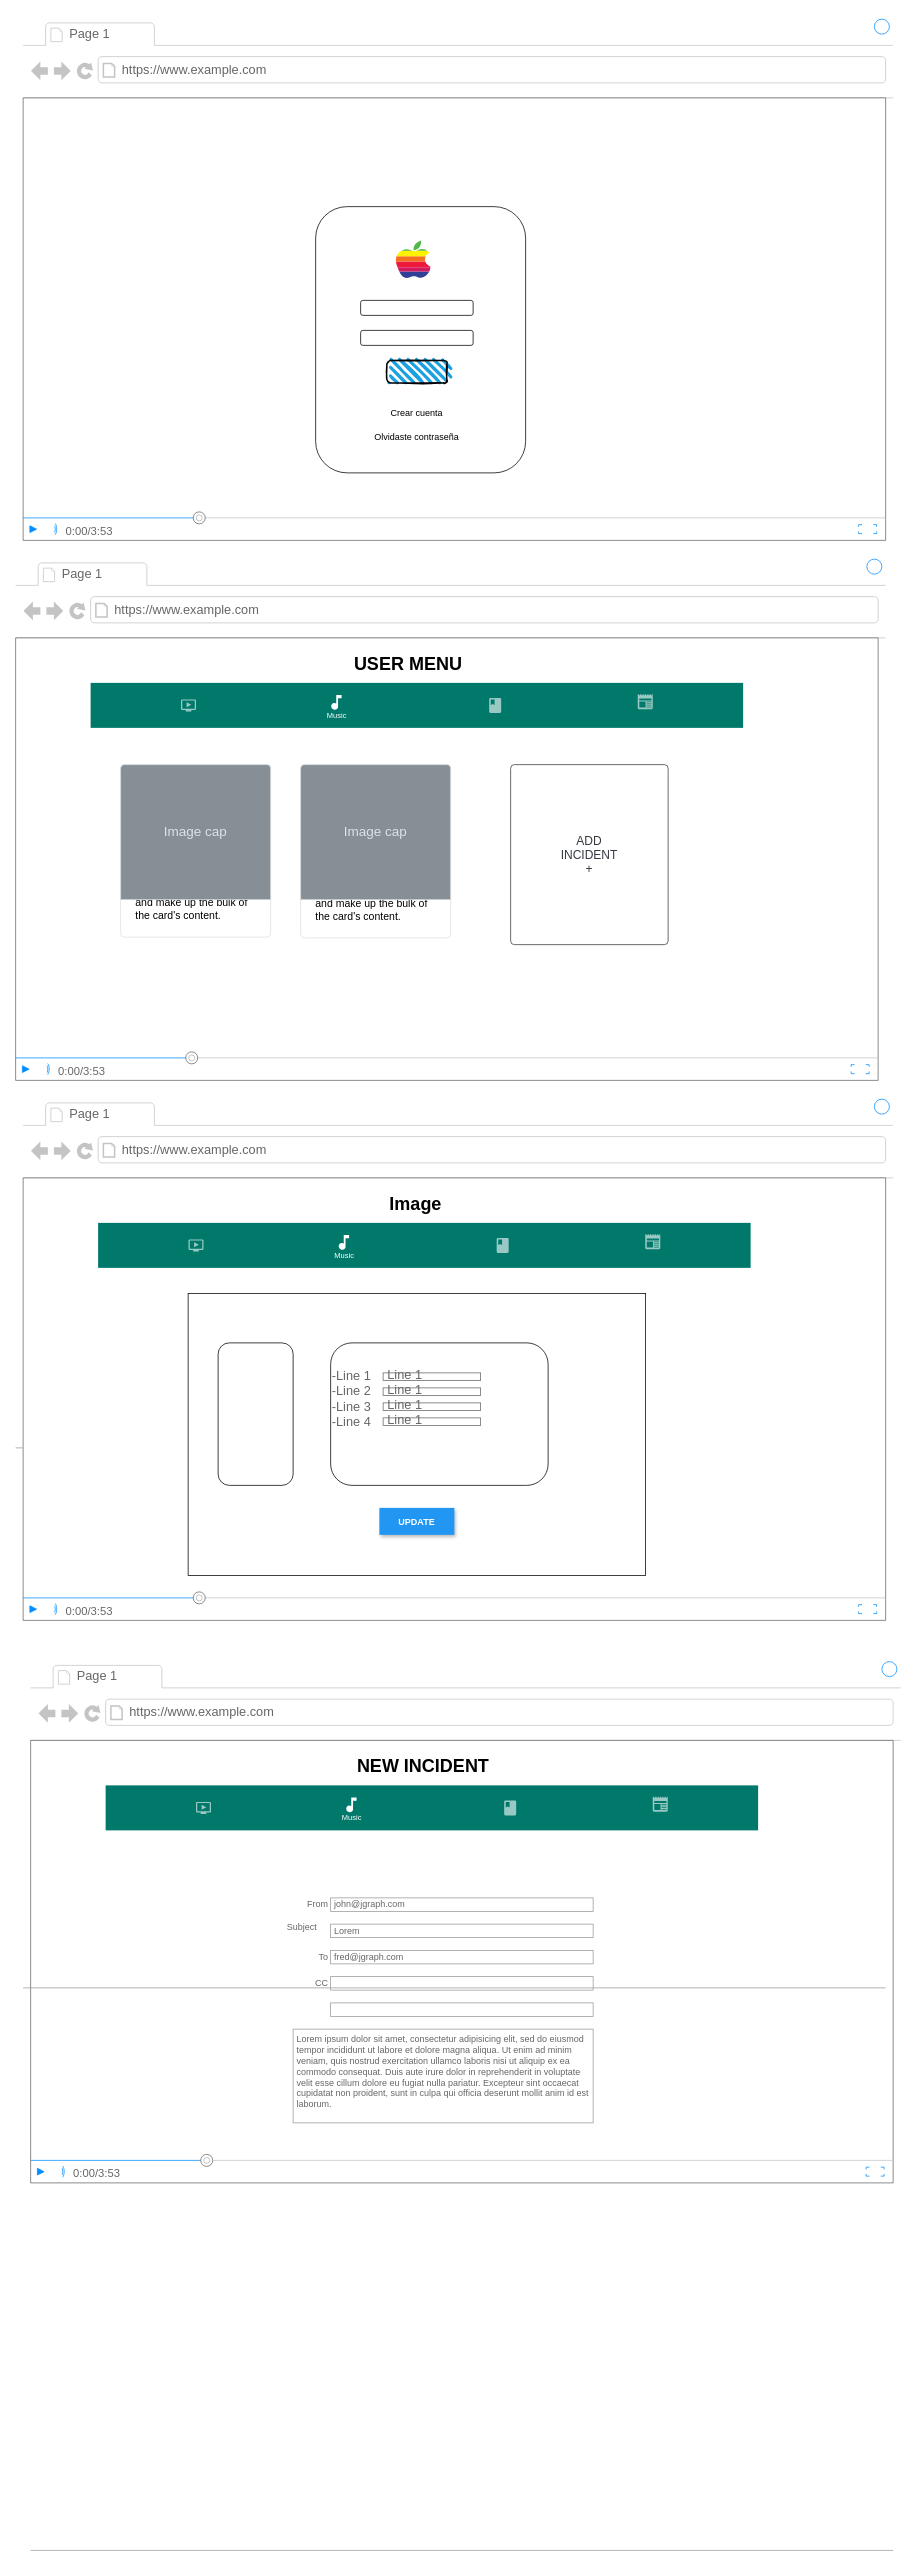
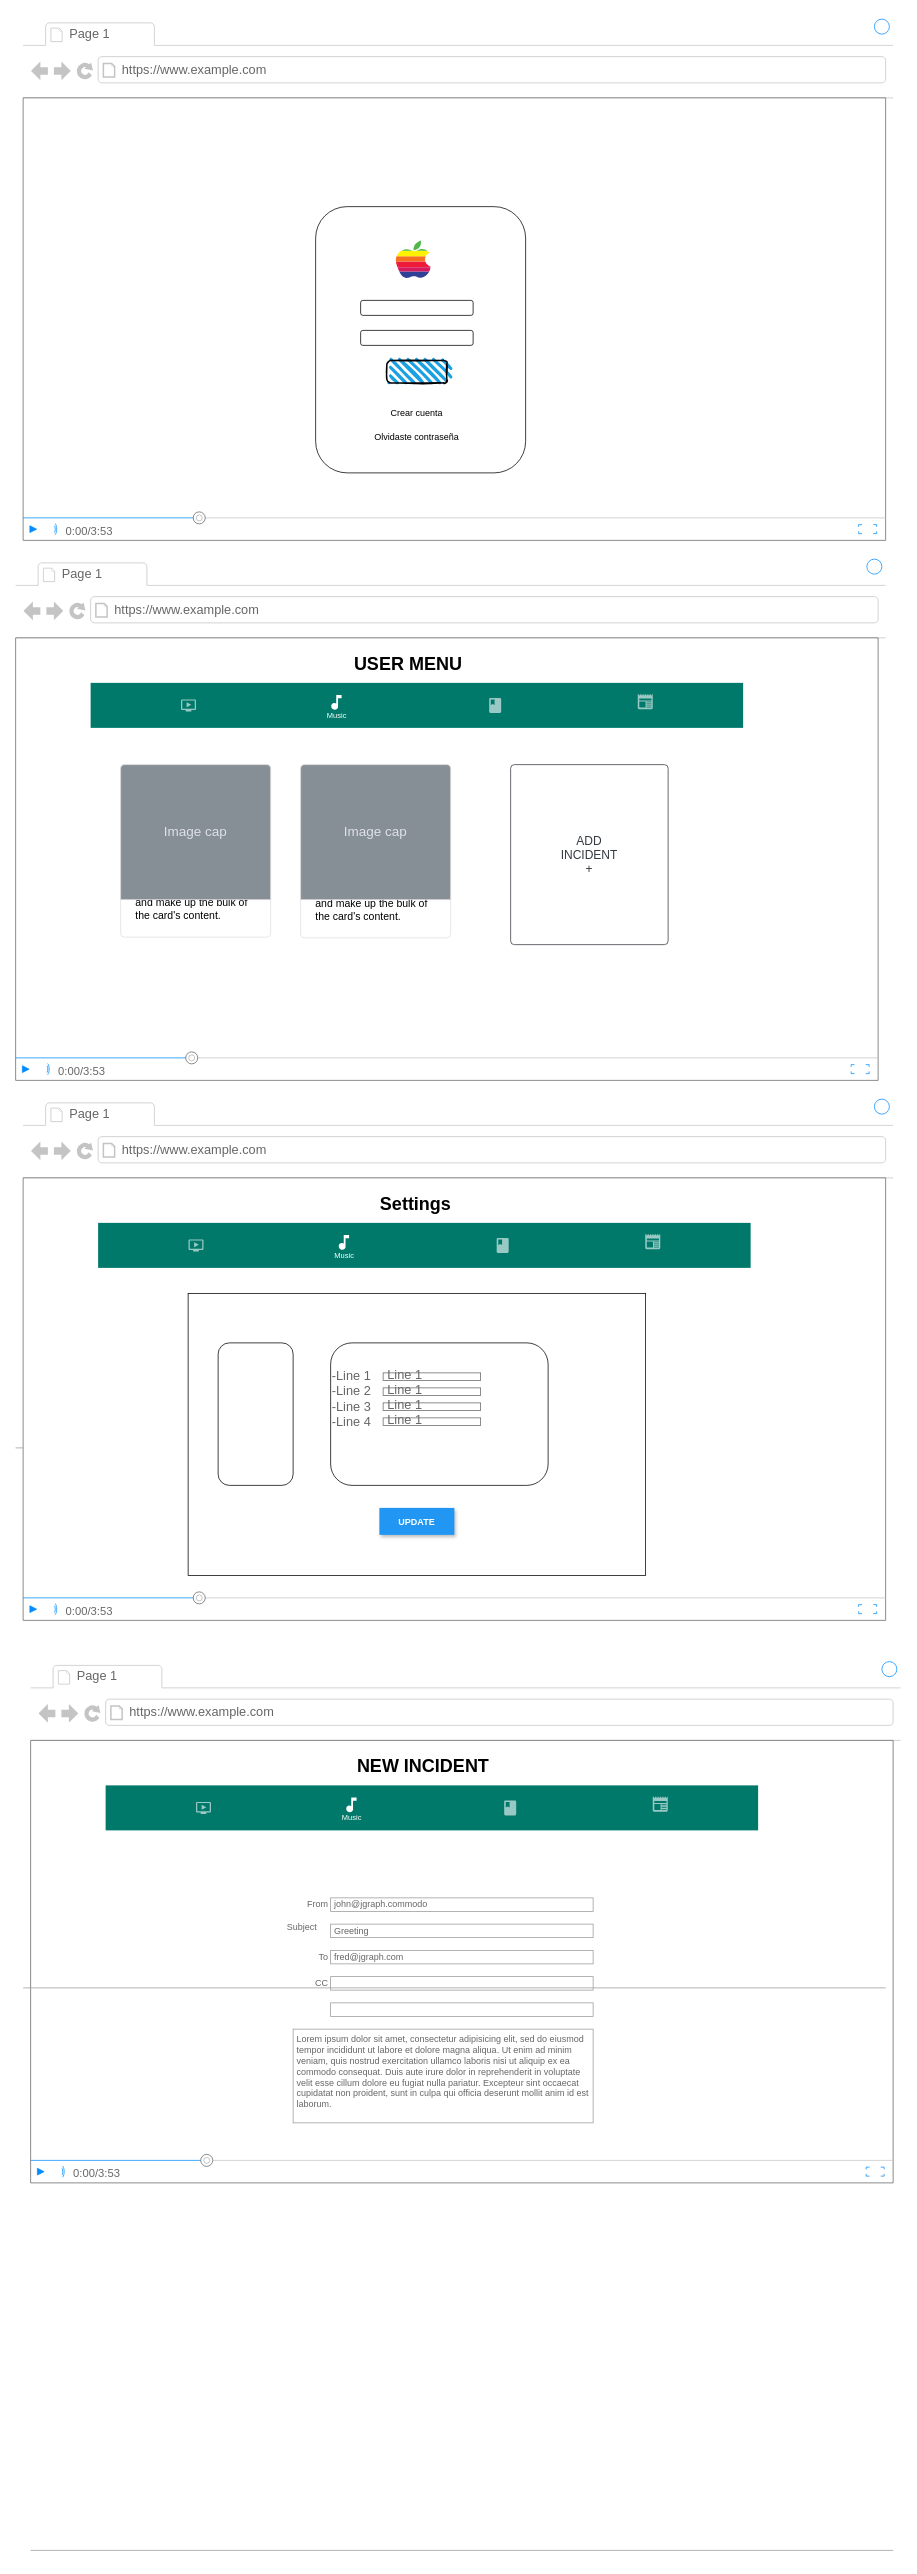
node "Image": label "Image" -> "Settings"
node "john@jgraph.com": label "john@jgraph.com" -> "john@jgraph.commodo"
node "Lorem": label "Lorem" -> "Greeting"
